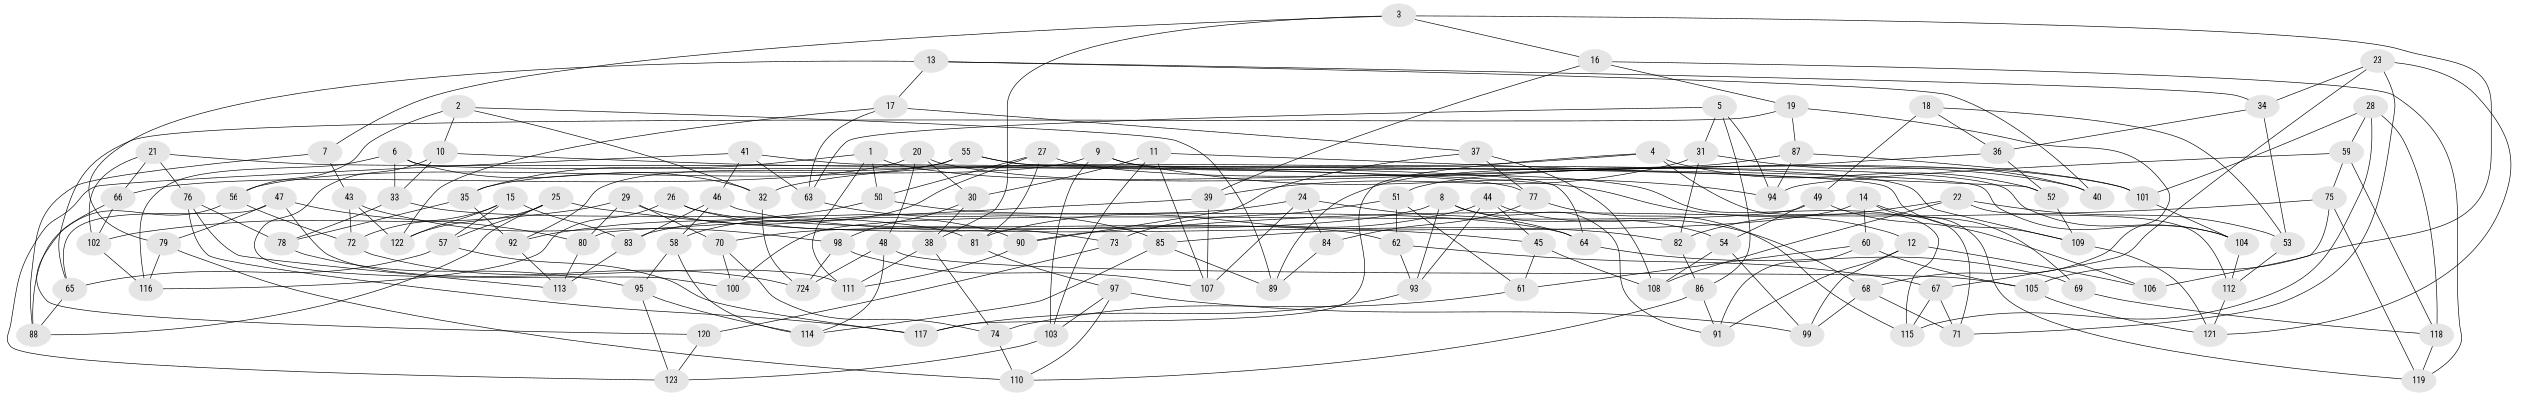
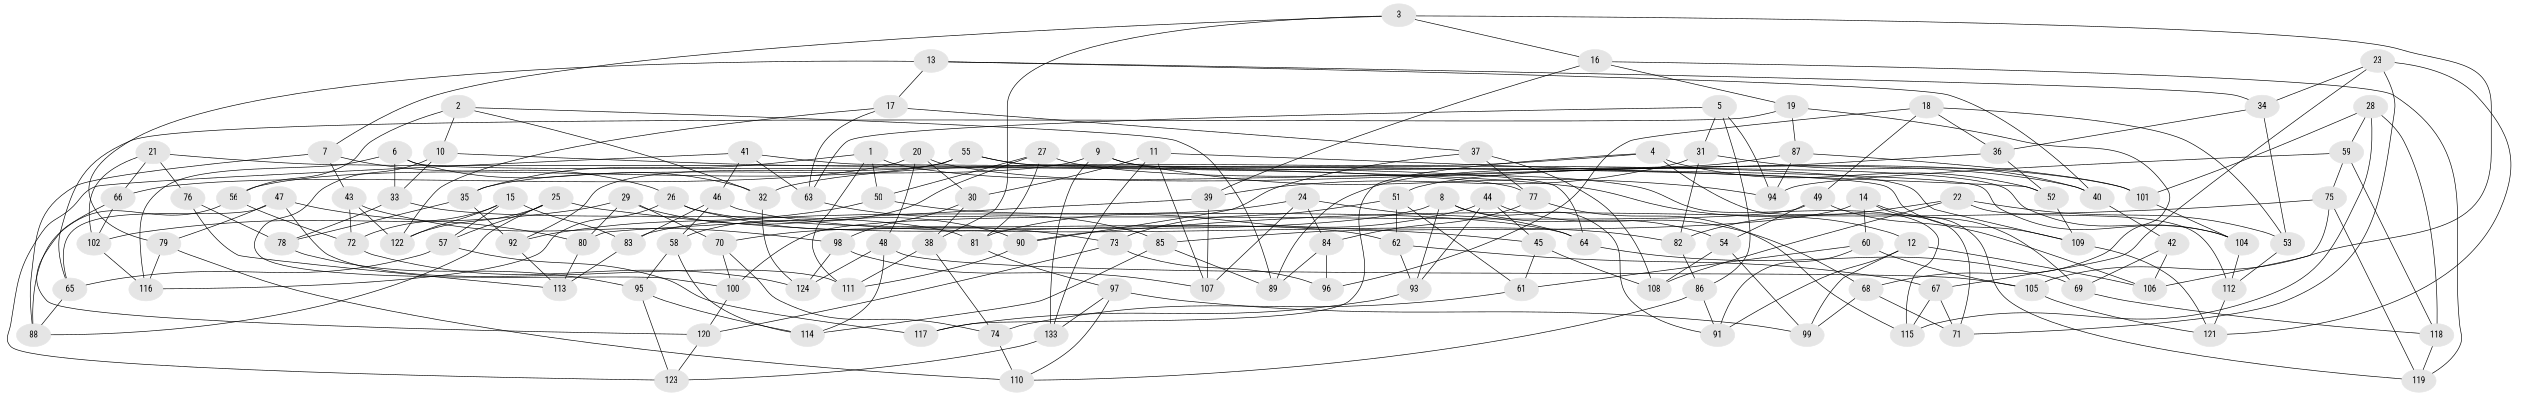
edge "7" -- "26": added
node "42": added
node "724": label "724" -> "124"
node "96": added
edge "76" -- "117": removed
edge "100" -- "120": added
node "103": label "103" -> "133"
